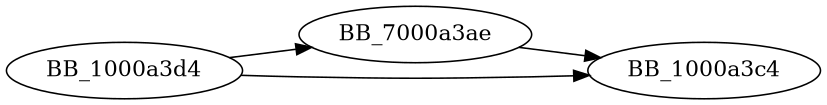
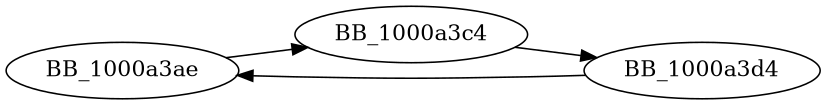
node "BB_7000a3ae": label "BB_7000a3ae" -> "BB_1000a3ae"
edge "BB_1000a3d4" -> "BB_1000a3c4": reversed
